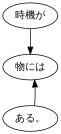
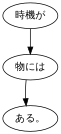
edge "ある。" -> "物には": reversed
